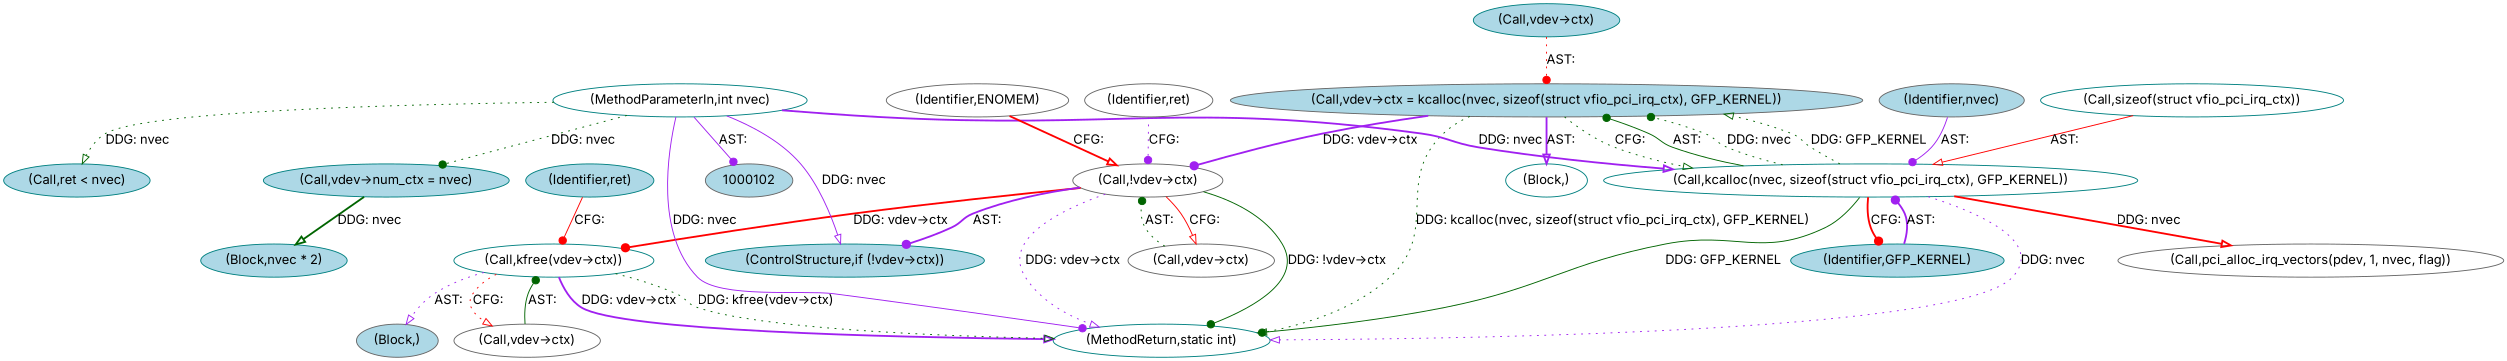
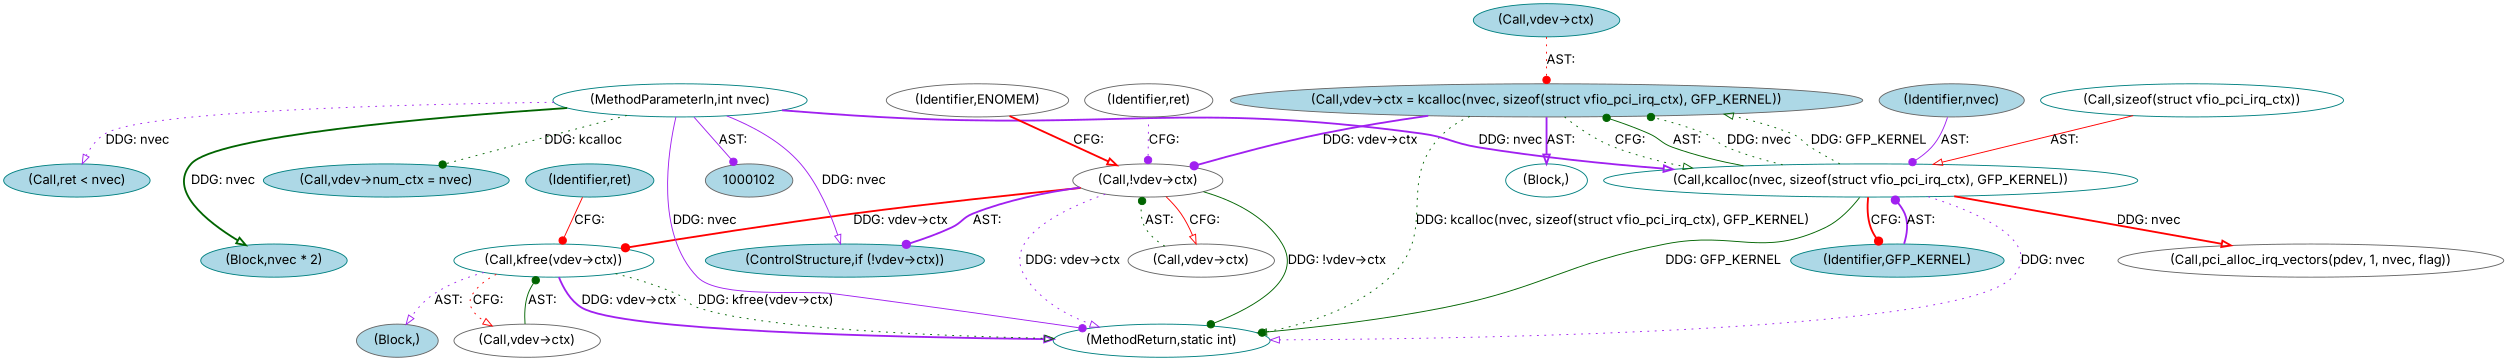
edge "(MethodParameterIn,int nvec)" -> "(Call,ret < nvec)": color darkgreen -> purple
edge "(MethodParameterIn,int nvec)" -> "(Call,vdev->num_ctx = nvec)": label "DDG: nvec" -> "DDG: kcalloc"
edge "(Call,vdev->num_ctx = nvec)" -> "(Block,nvec * 2)": now "(MethodParameterIn,int nvec)" -> "(Block,nvec * 2)"
